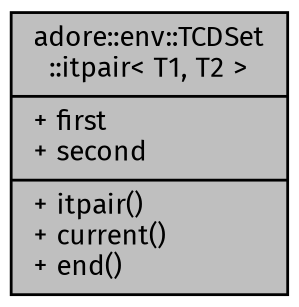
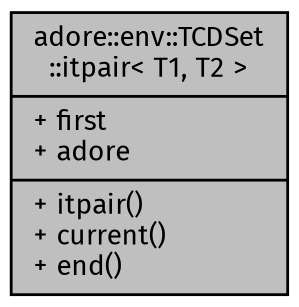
node "adore::env::TCDSet": text "+ second" -> "+ adore"
